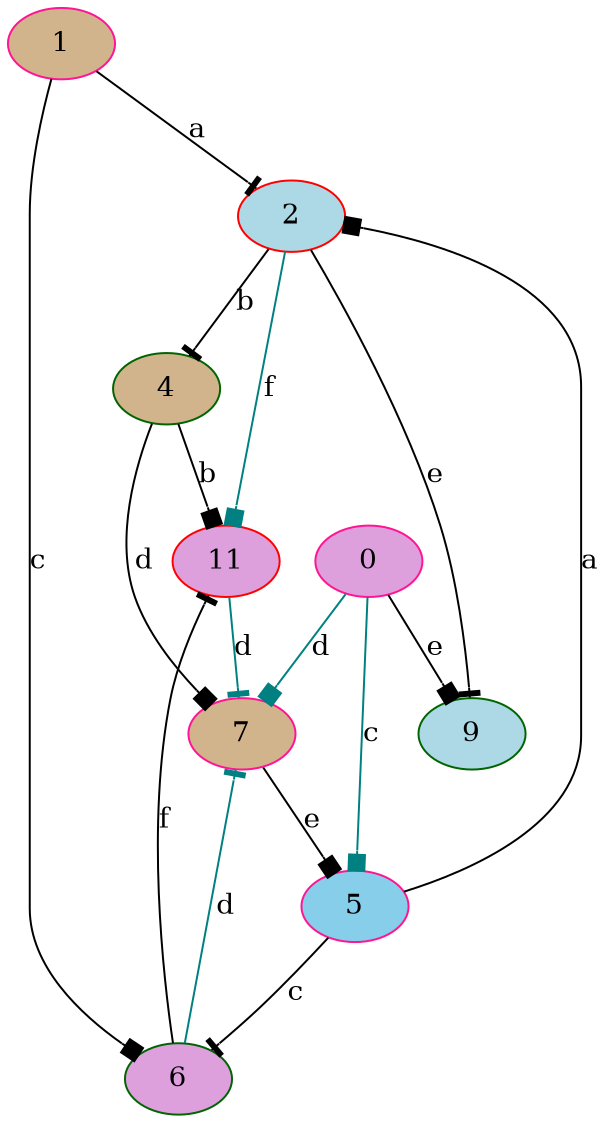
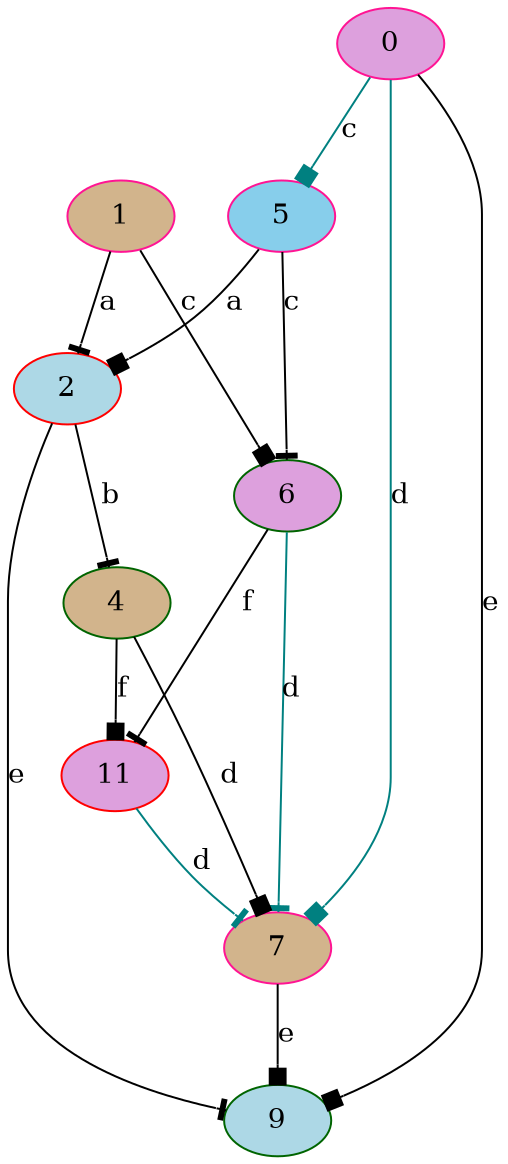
edge "2" -> "11": removed, label "f"
edge "4" -> "11": label "b" -> "f"
edge "7" -> "5": now "7" -> "9"
